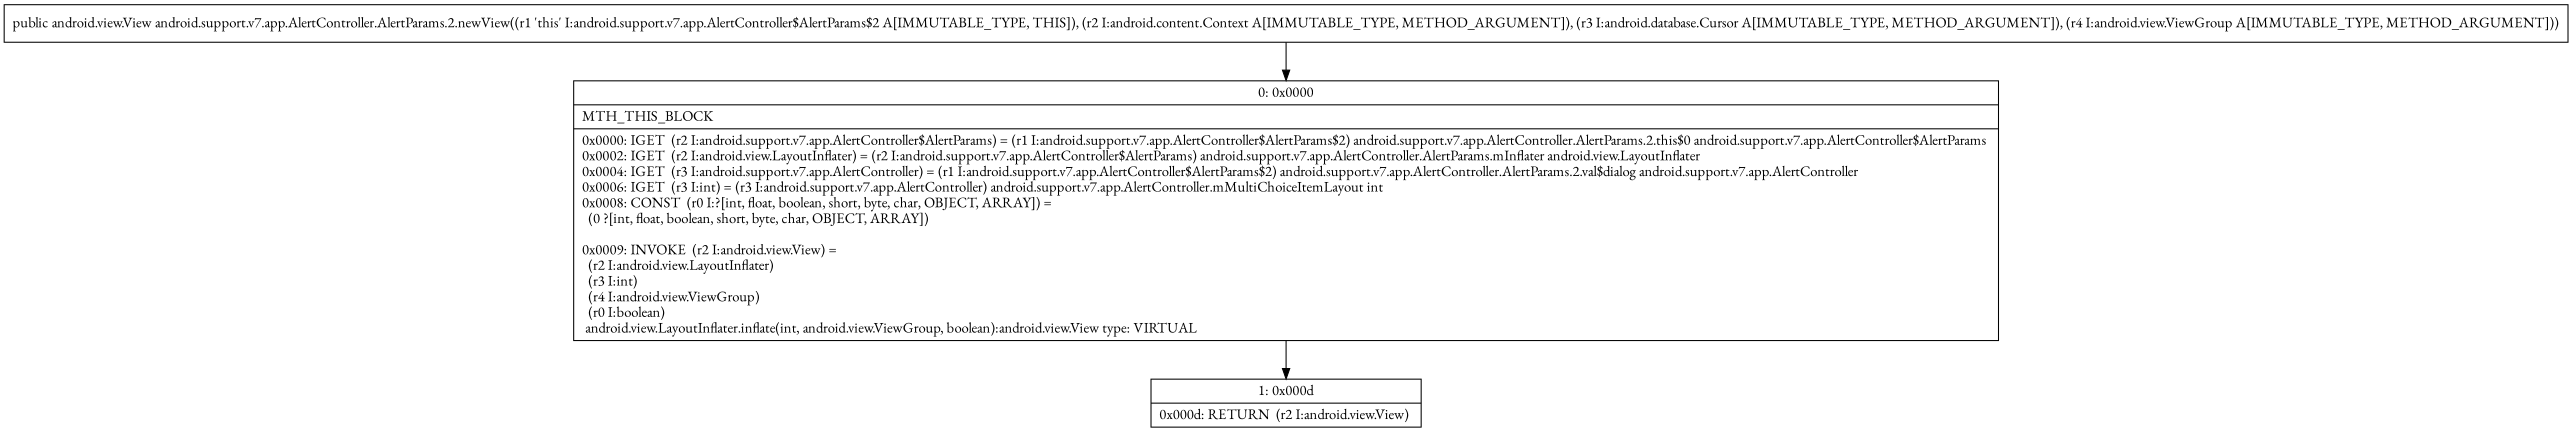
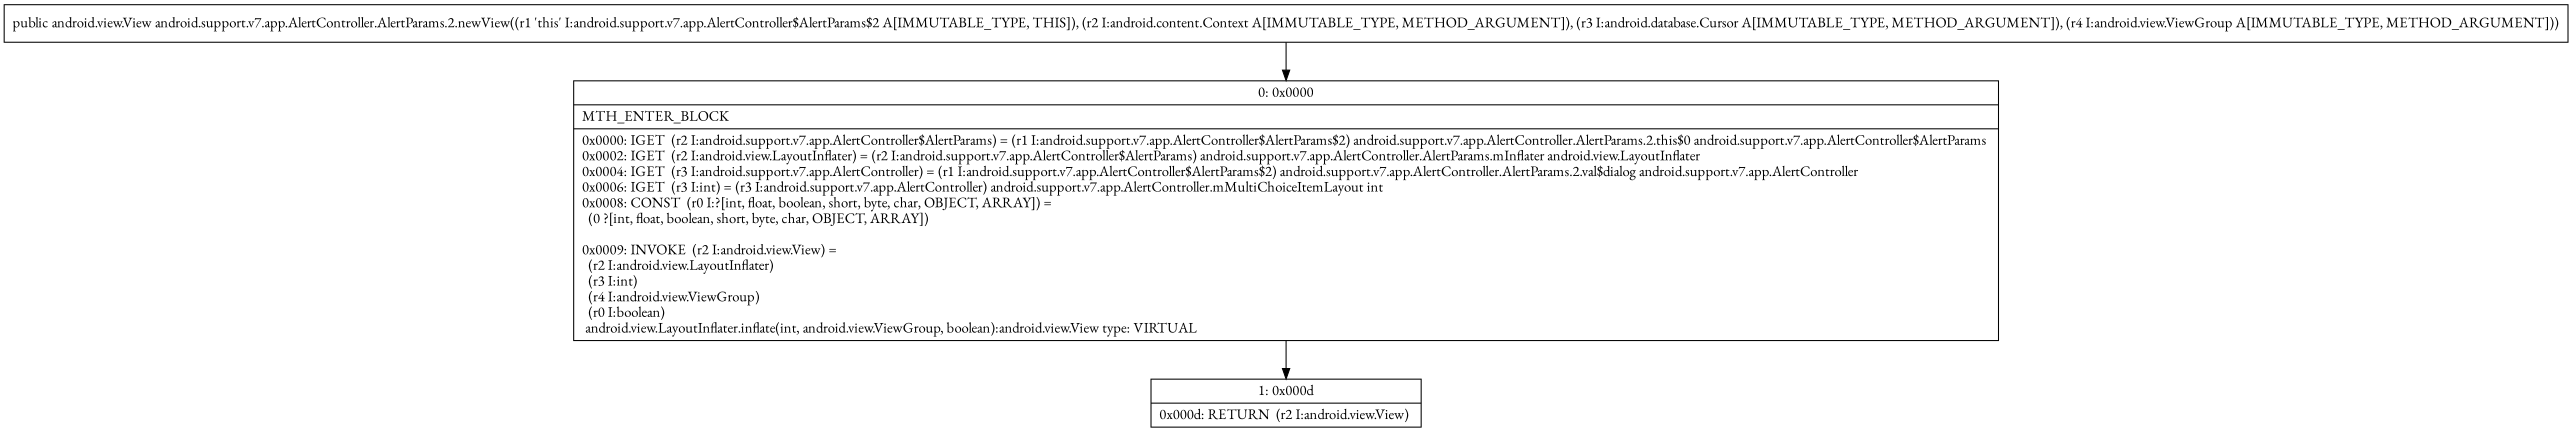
node "0: 0x0000": text "MTH_THIS_BLOCK" -> "MTH_ENTER_BLOCK"
